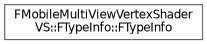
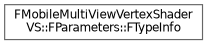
node "FMobileMultiViewVertexShader VS::FTypeInfo::FTypeInfo": label "FMobileMultiViewVertexShader VS::FTypeInfo::FTypeInfo" -> "FMobileMultiViewVertexShader VS::FParameters::FTypeInfo"
